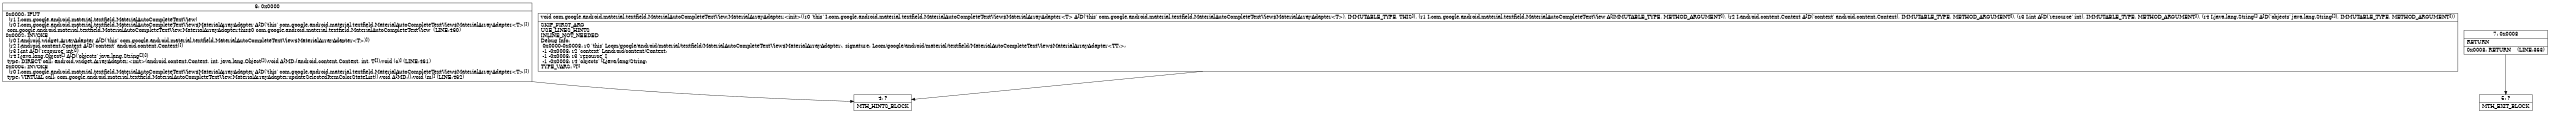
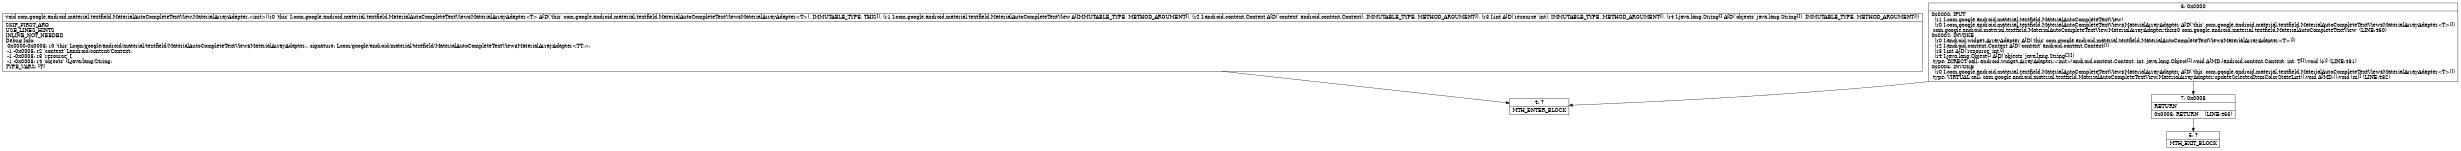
node "7: 0x0008": text "0x0008: RETURN    (LINE:363)" -> "0x0008: RETURN    (LINE:463)"
edge "6: 0x0000" -> "7: 0x0008": added
node "4: ?": text "MTH_HINTS_BLOCK" -> "MTH_ENTER_BLOCK"
